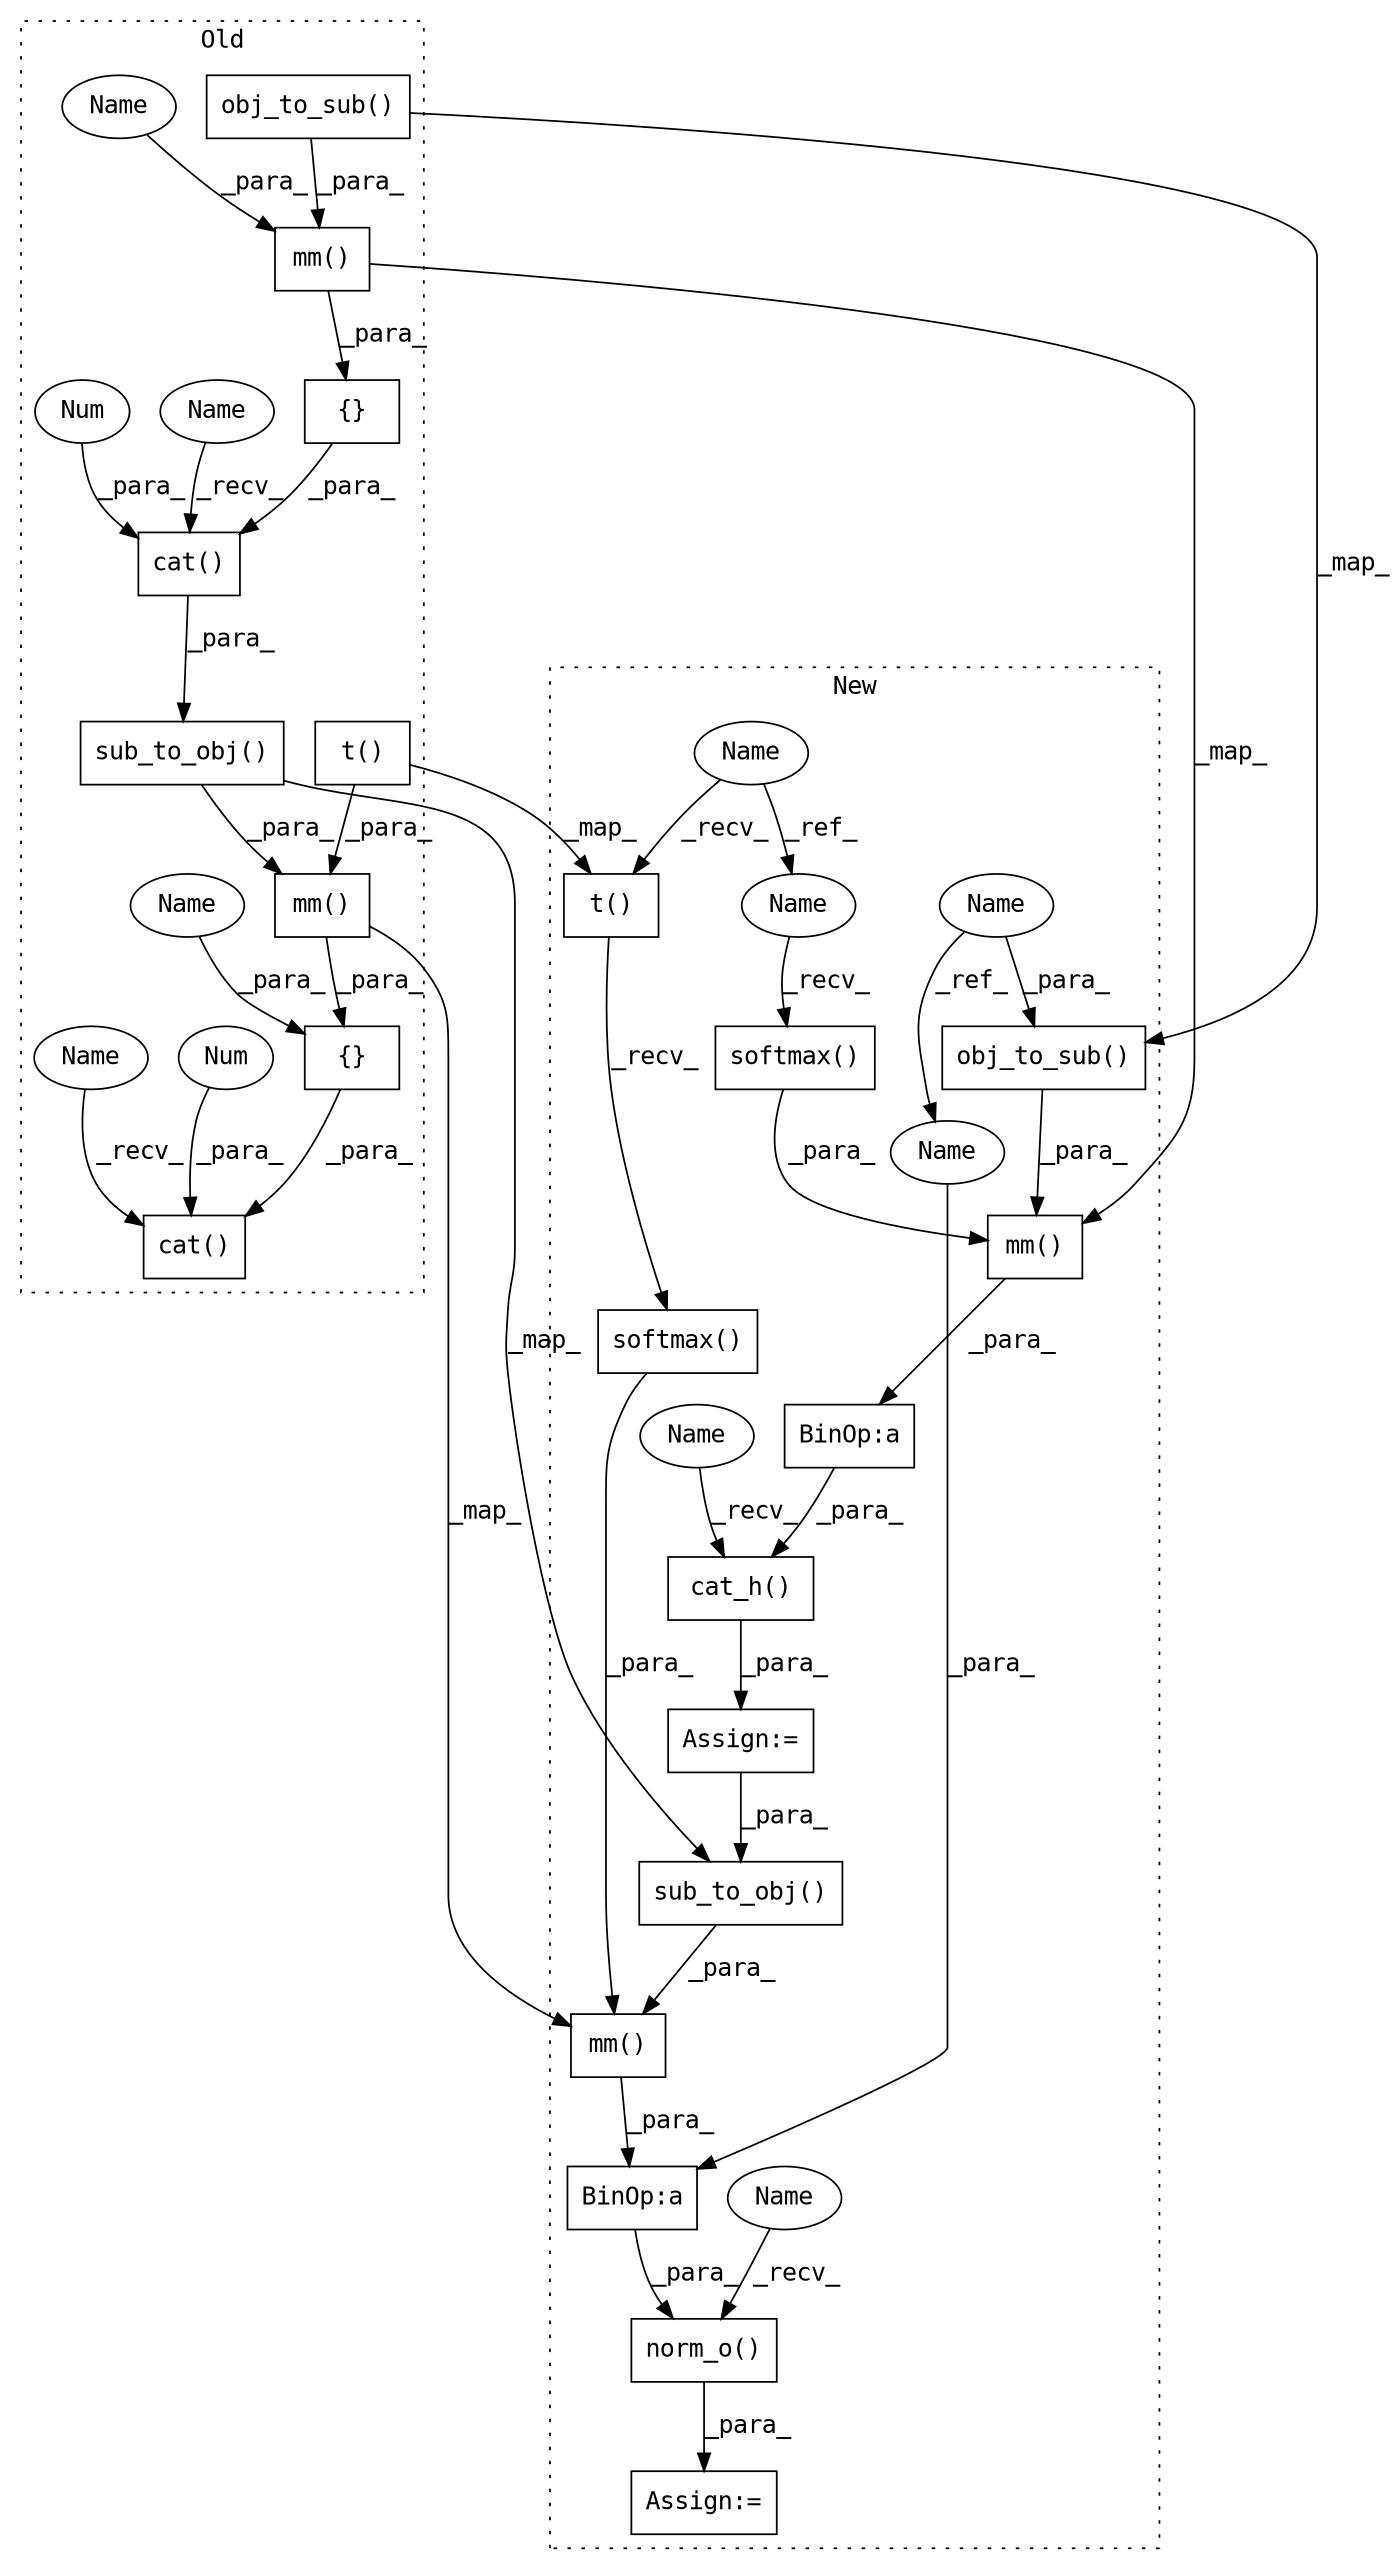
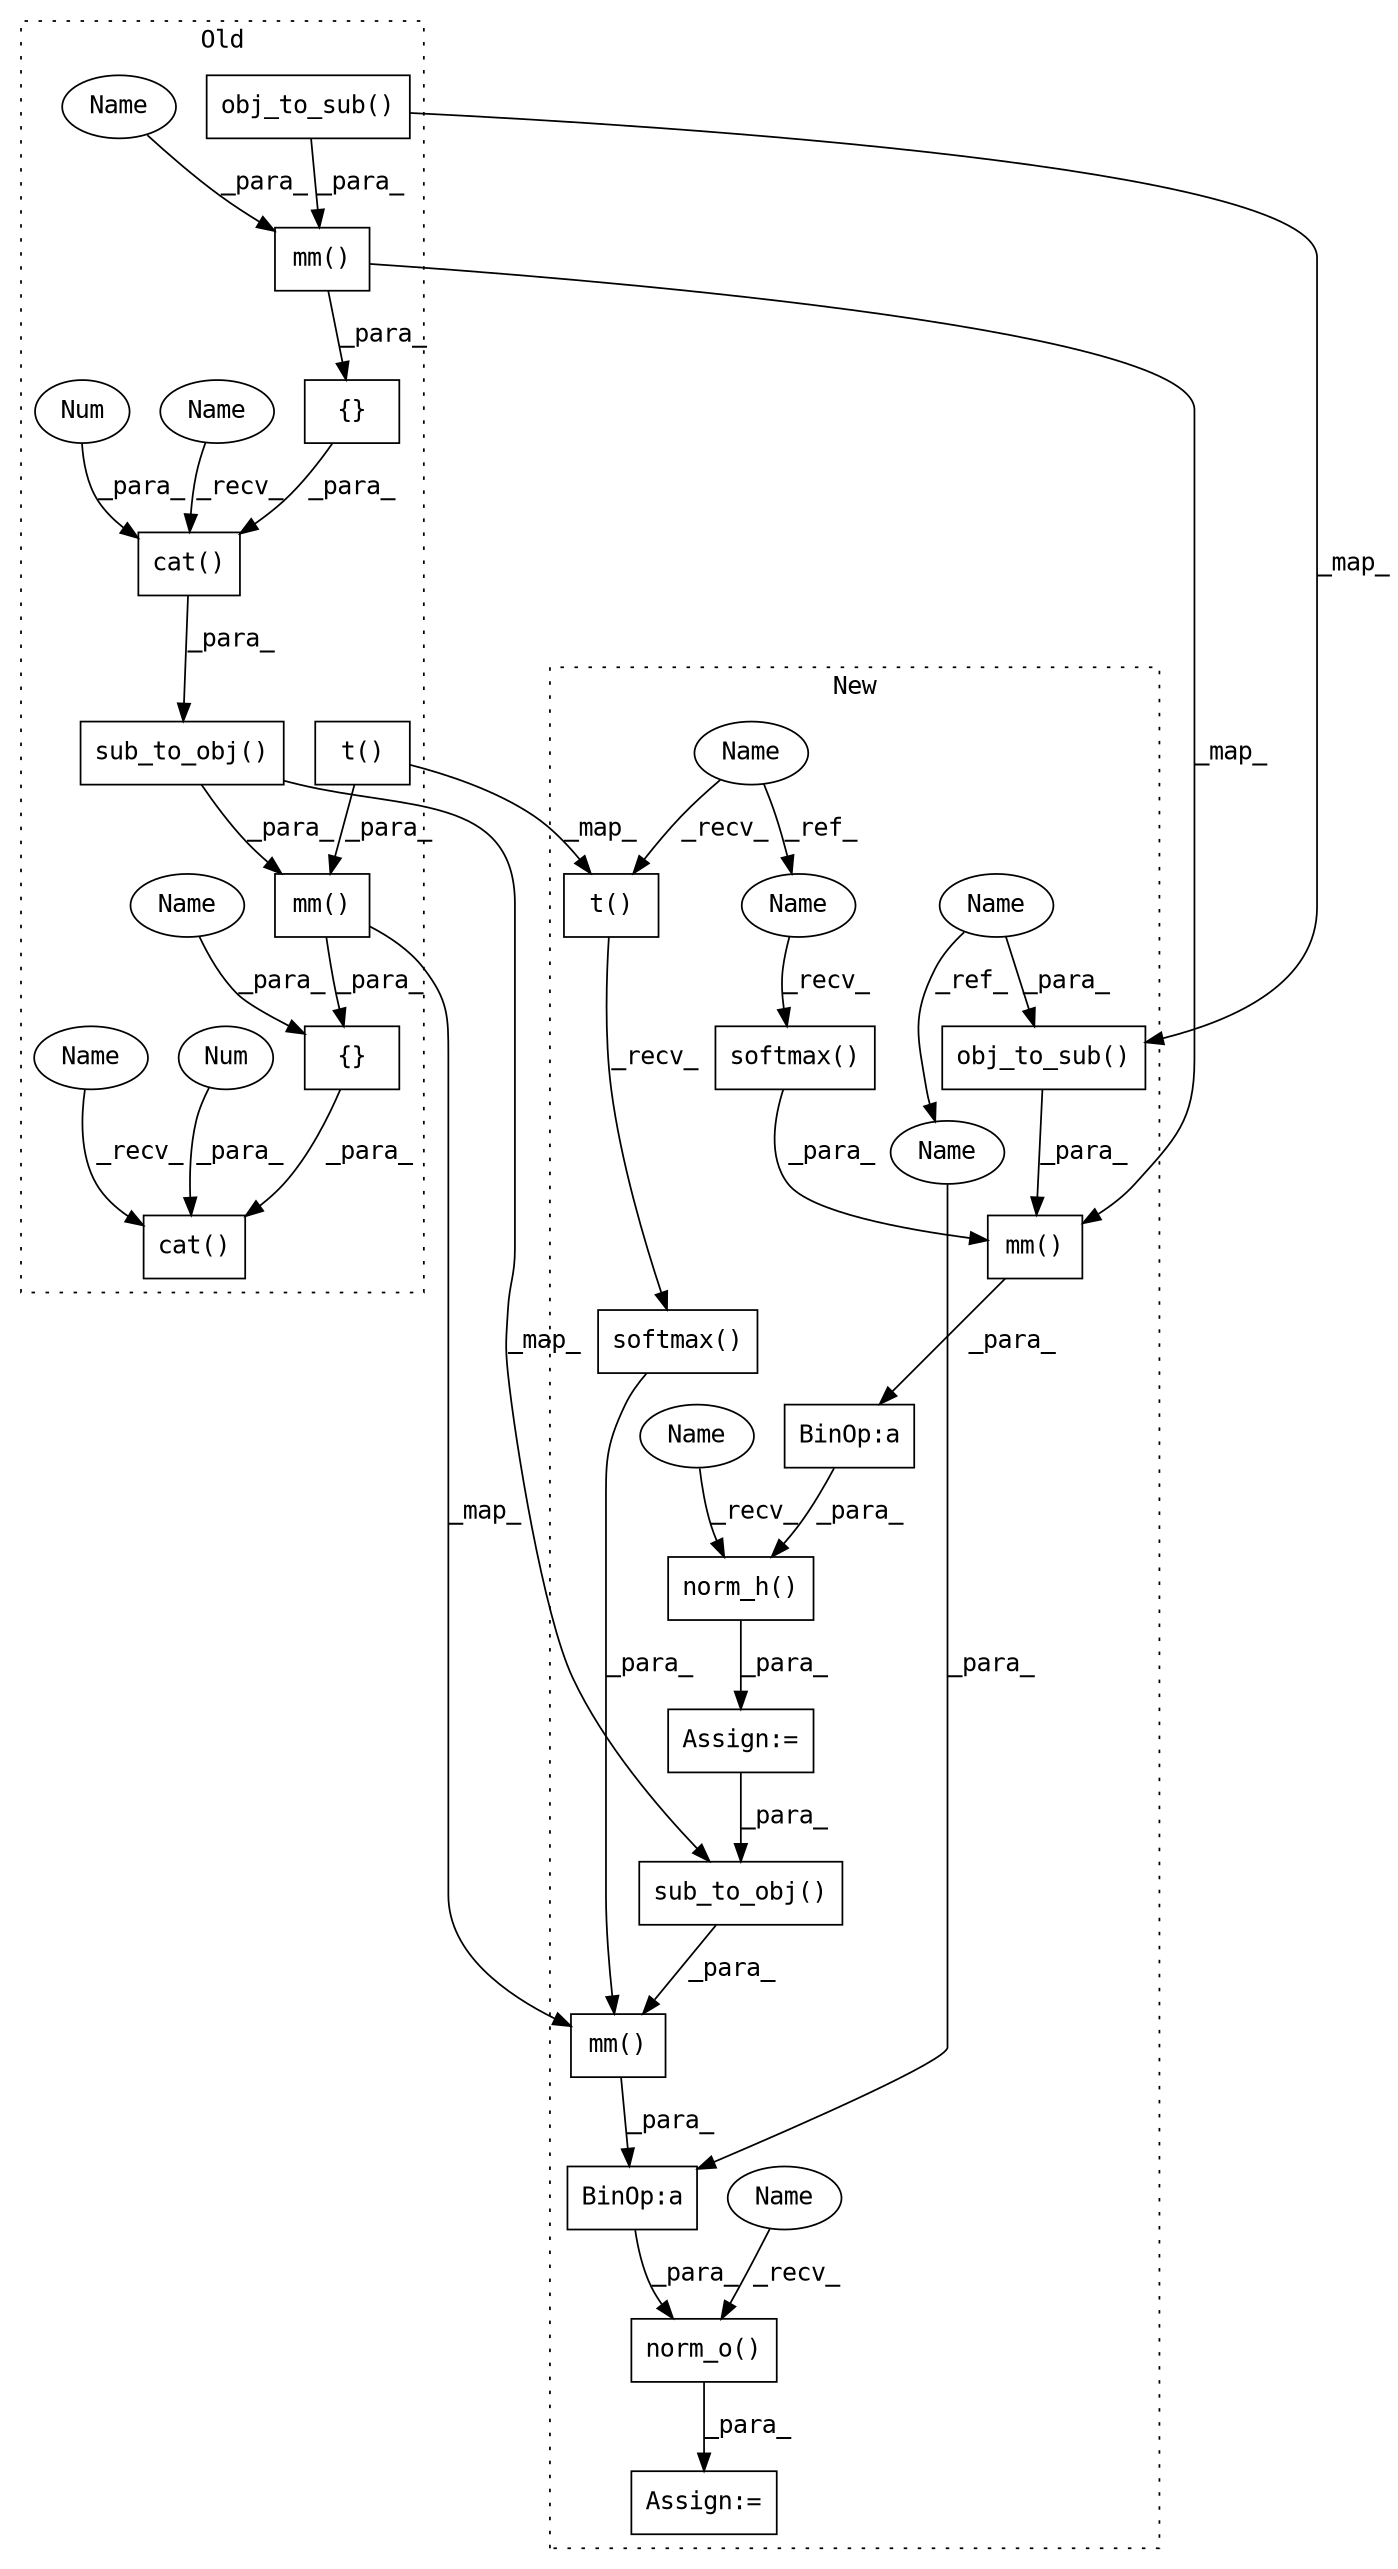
node "cat_h()": label "cat_h()" -> "norm_h()"
